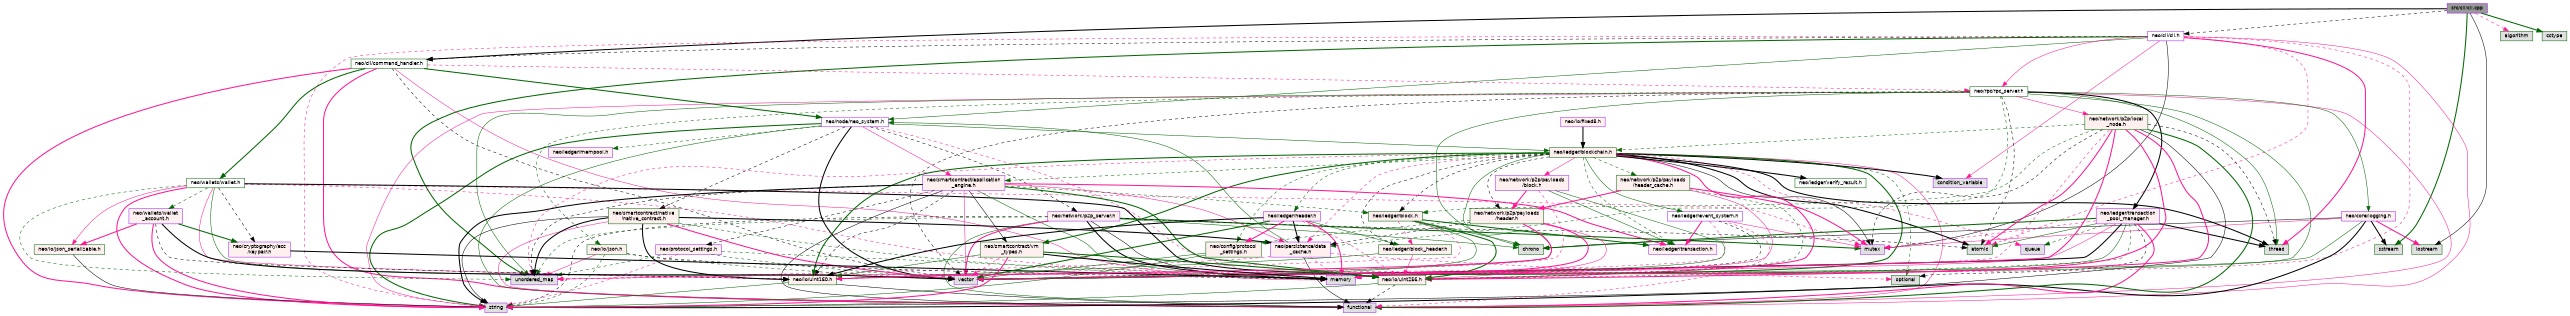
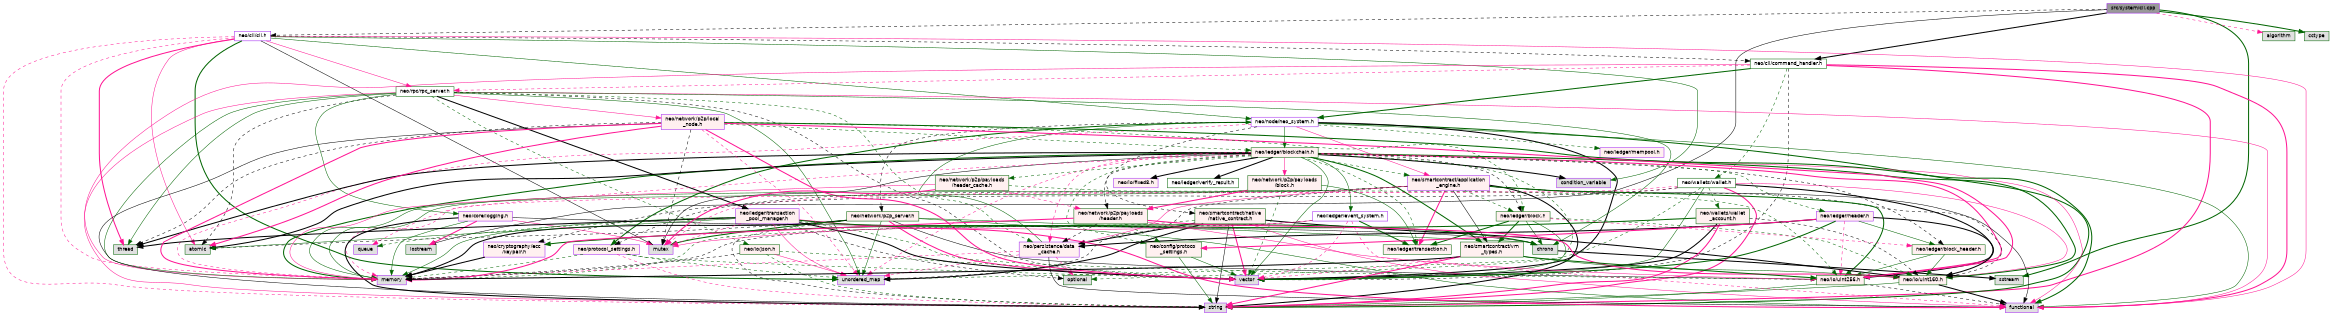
node "src/cli/cli.cpp": label "src/cli/cli.cpp" -> "src/system/cli.cpp"
edge "neo/cli/cli.h" -> "condition_variable": color deeppink -> darkgreen
edge "neo/cli/command_handler.h" -> "neo/wallets/wallet.h": style bold -> dashed
node "neo/network/p2p/local _node.h": color darkgreen -> purple
edge "neo/io/fixed8.h" -> "neo/ledger/blockchain.h": reversed
edge "neo/node/neo_system.h" -> "neo/protocol_settings.h": added
edge "neo/cli/cli.h" -> "atomic": style dashed -> solid
node "neo/network/p2p/payloads /block.h": color purple -> darkgreen
edge "neo/network/p2p/payloads /header_cache.h" -> "neo/network/p2p/payloads /header.h": style bold -> dashed
node "neo/wallets/wallet _account.h": color purple -> darkgreen
node "neo/network/p2p_server.h": color purple -> darkgreen
edge "neo/network/p2p_server.h" -> "unordered_map": style dashed -> solid
edge "neo/smartcontract/application _engine.h" -> "vector": removed
edge "neo/ledger/event_system.h" -> "neo/ledger/transaction.h": color deeppink -> darkgreen
edge "neo/core/logging.h" -> "sstream": now "chrono" -> "sstream"
edge "neo/ledger/header.h" -> "memory": removed
edge "neo/ledger/block.h" -> "neo/io/uint256.h": now "neo/ledger/block.h" -> "neo/smartcontract/vm _types.h"
node "neo/io/json_serializable.h": removed
node "neo/ledger/transaction.h": color purple -> darkgreen
edge "neo/ledger/block_header.h" -> "neo/io/uint256.h": color deeppink -> darkgreen
edge "neo/ledger/block.h" -> "neo/io/uint160.h": color deeppink -> darkgreen
edge "neo/network/p2p/payloads /block.h" -> "vector": color deeppink -> darkgreen
edge "neo/io/uint160.h" -> "functional": style solid -> bold
